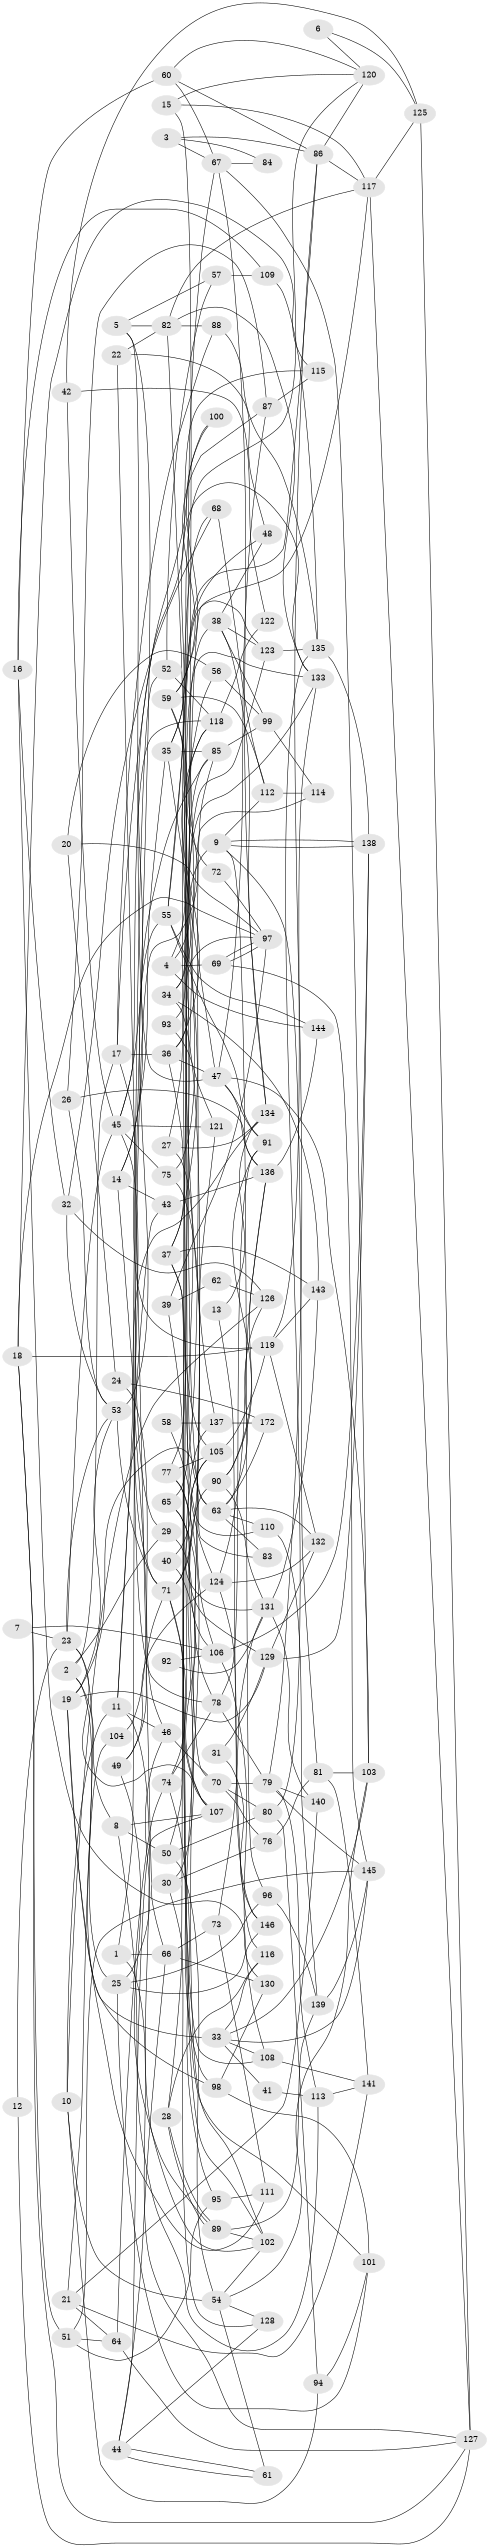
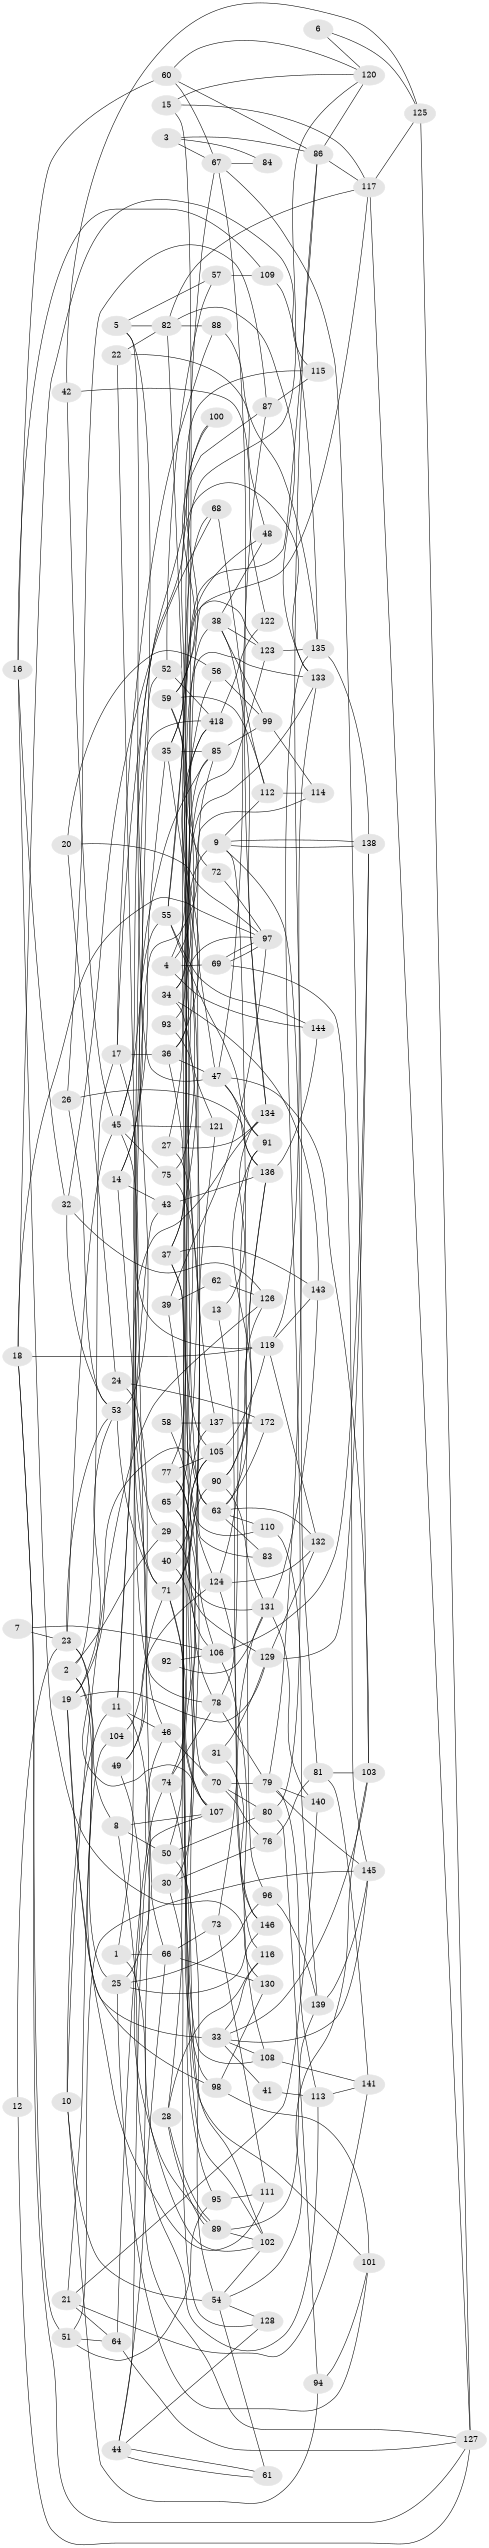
node "118": label "118" -> "418"
